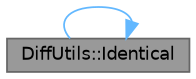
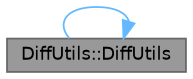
node "DiffUtils::Identical": label "DiffUtils::Identical" -> "DiffUtils::DiffUtils"
